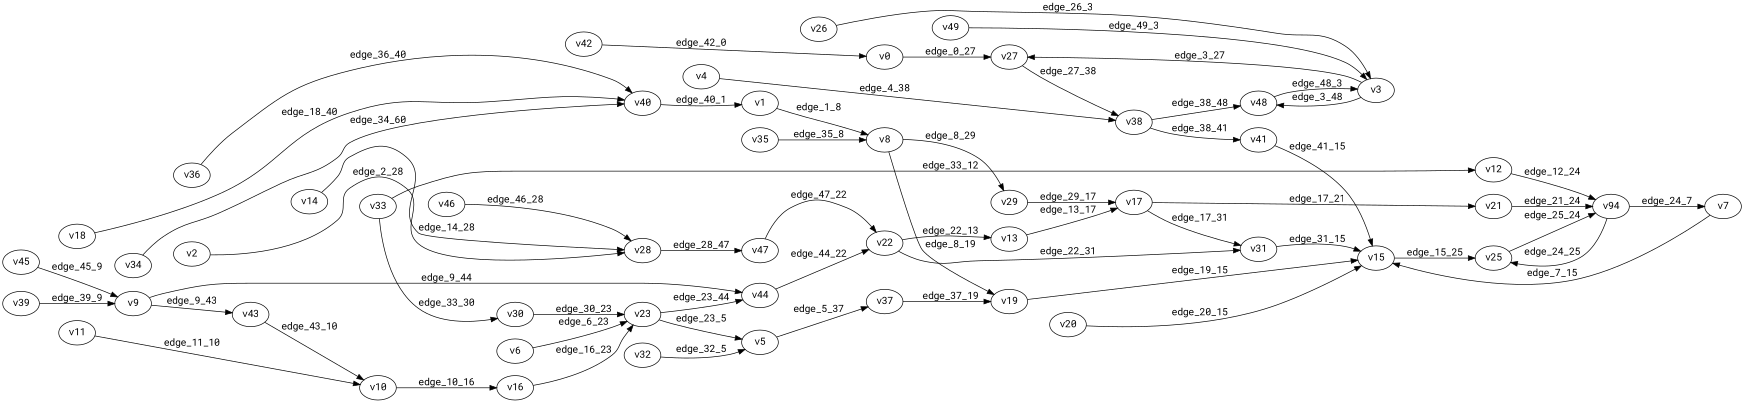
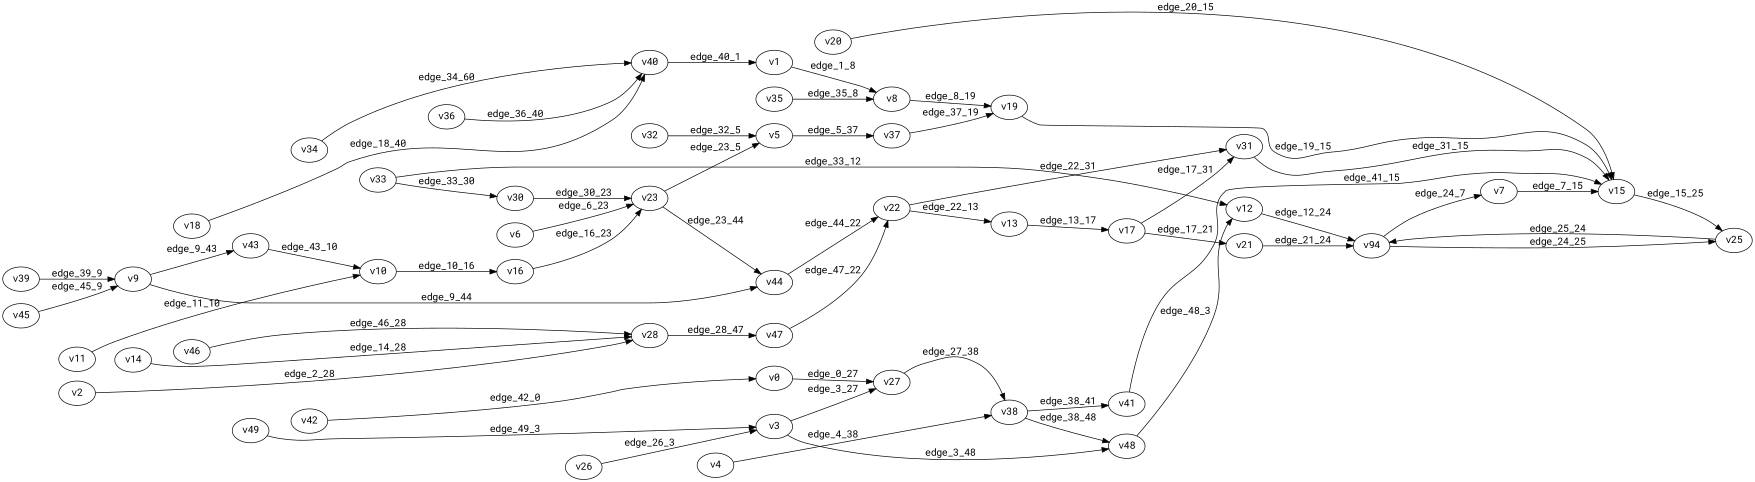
edge "v48" -> "v3": now "v48" -> "v12"
node "v29": removed
